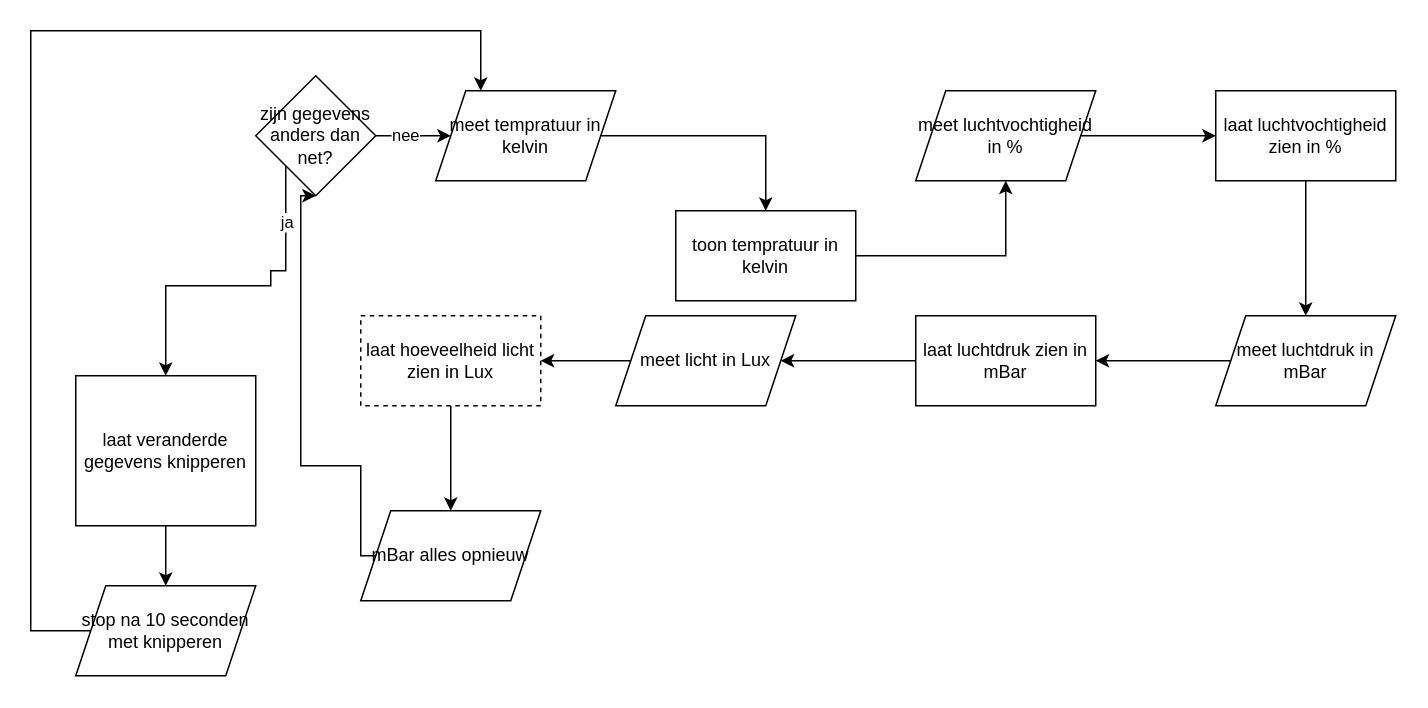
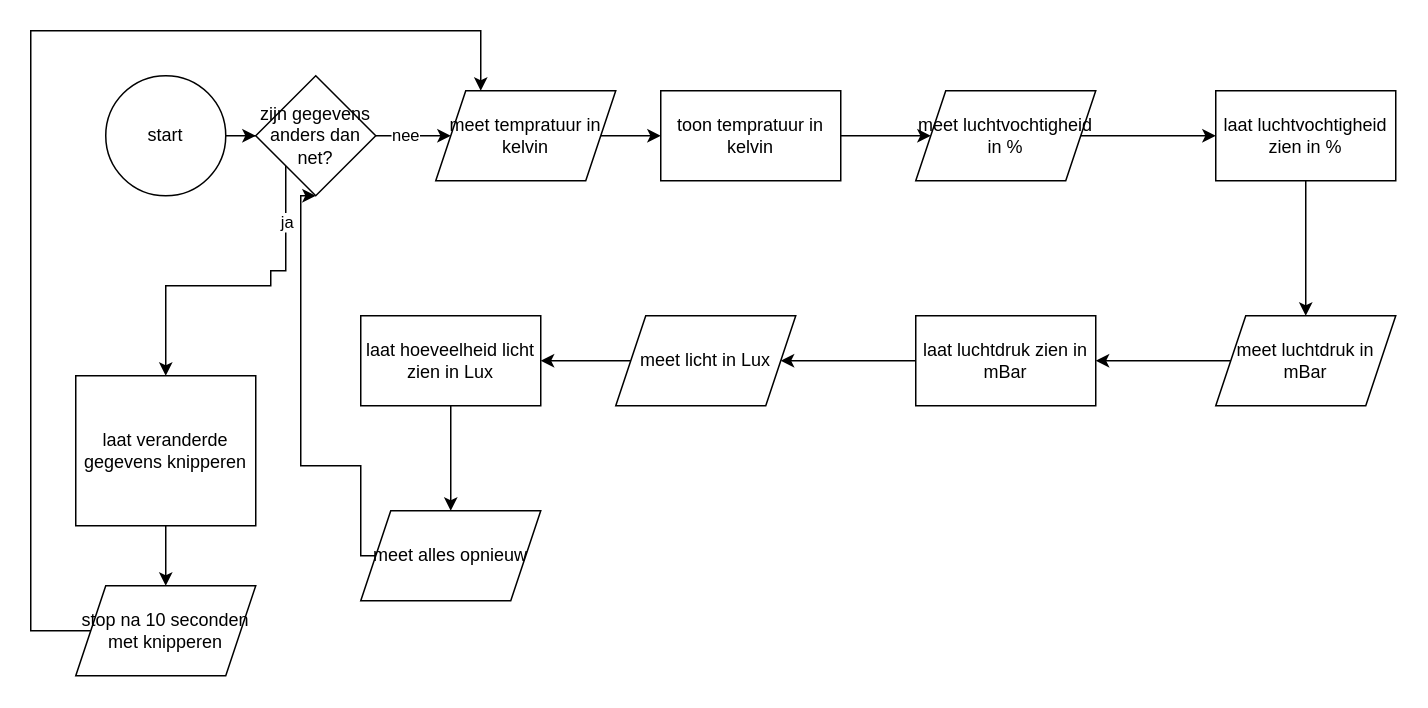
node "start": added
edge "start" -> "zijn gegevens anders dan net?": added
node "toon tempratuur in kelvin": moved (766, 256) -> (751, 136)
node "laat hoeveelheid licht zien in Lux": style dashed -> solid
node "mBar alles opnieuw": label "mBar alles opnieuw" -> "meet alles opnieuw"
